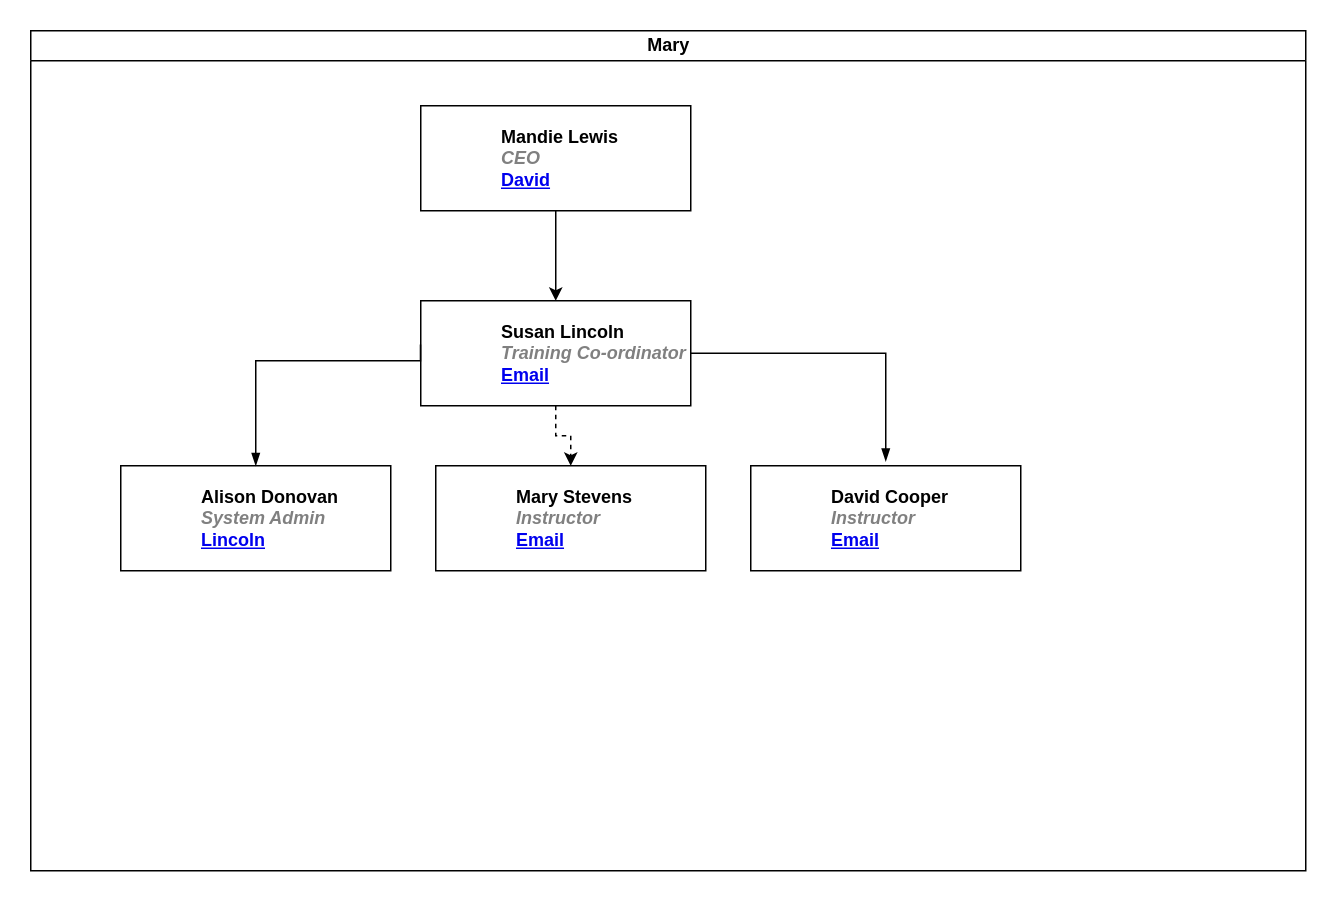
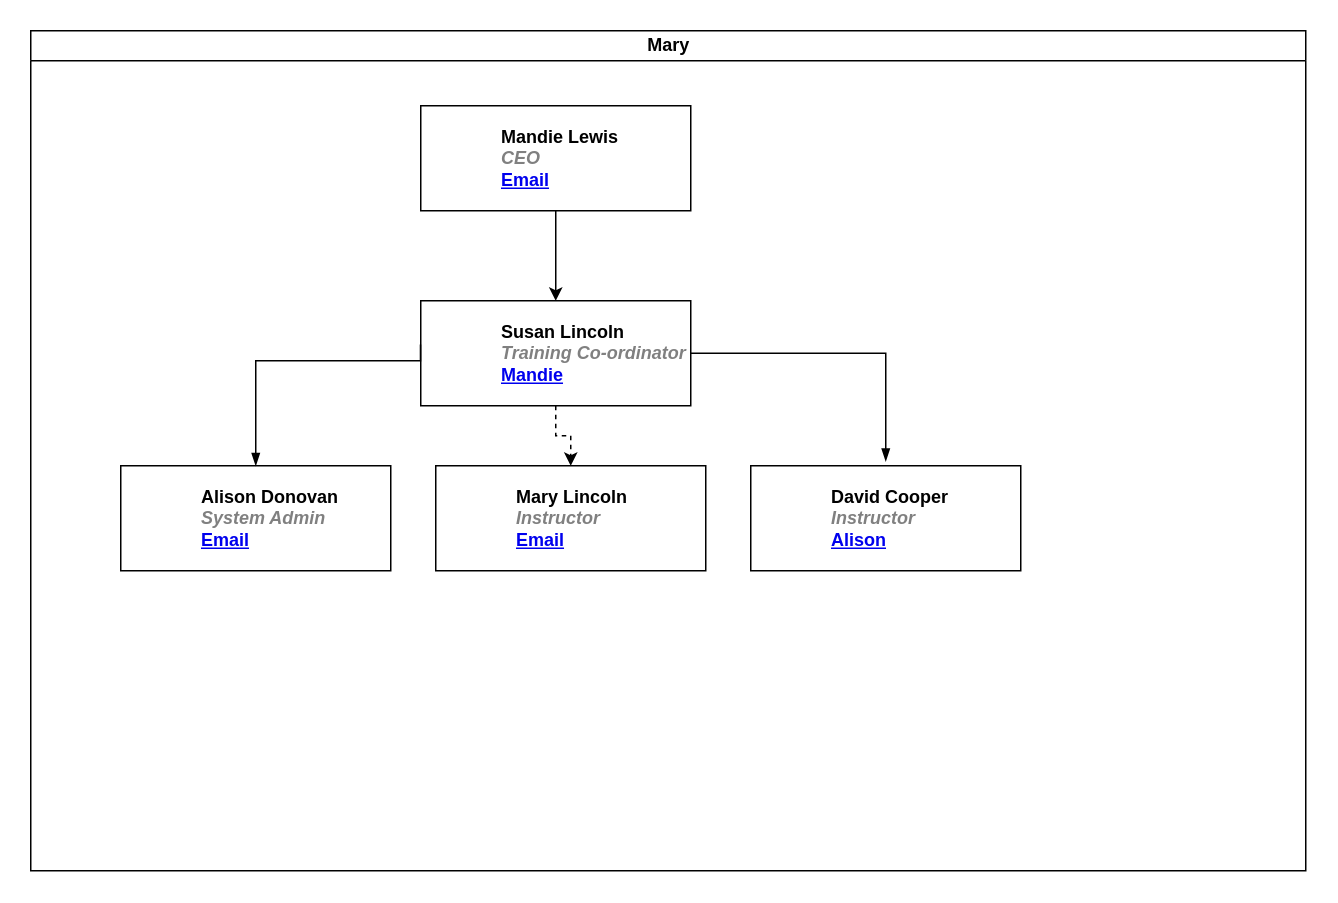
node "Mandie Lewis CEO David": label "Mandie Lewis CEO David" -> "Mandie Lewis CEO Email"
node "Susan Lincoln Training Co-ordinator Email": label "Susan Lincoln Training Co-ordinator Email" -> "Susan Lincoln Training Co-ordinator Mandie"
node "Alison Donovan System Admin Lincoln": label "Alison Donovan System Admin Lincoln" -> "Alison Donovan System Admin Email"
node "Mary Stevens Instructor Email": label "Mary Stevens Instructor Email" -> "Mary Lincoln Instructor Email"
node "David Cooper Instructor Email": label "David Cooper Instructor Email" -> "David Cooper Instructor Alison"
